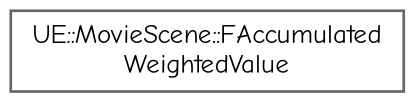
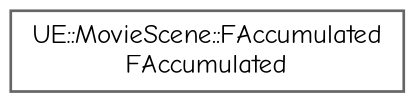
node "UE::MovieScene::FAccumulated WeightedValue": label "UE::MovieScene::FAccumulated WeightedValue" -> "UE::MovieScene::FAccumulated FAccumulated"
